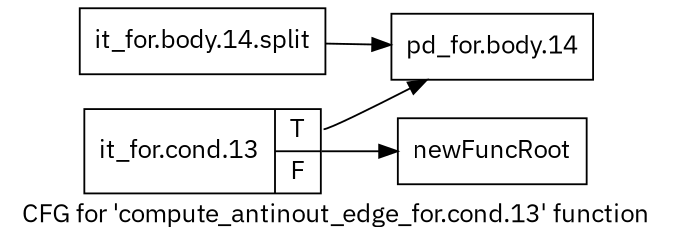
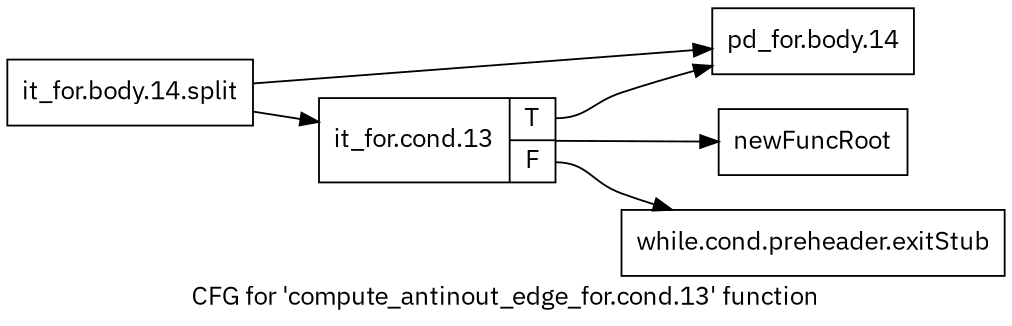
edge "it_for.body.14.split" -> "it_for.cond.13": added
node "while.cond.preheader.exitStub": added
